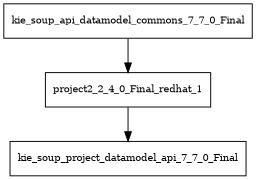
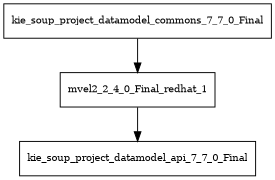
node "kie_soup_api_datamodel_commons_7_7_0_Final": label "kie_soup_api_datamodel_commons_7_7_0_Final" -> "kie_soup_project_datamodel_commons_7_7_0_Final"
node "project2_2_4_0_Final_redhat_1": label "project2_2_4_0_Final_redhat_1" -> "mvel2_2_4_0_Final_redhat_1"
